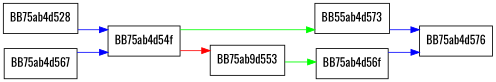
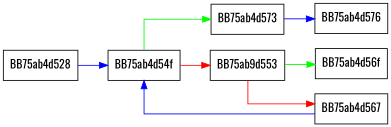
node "BB55ab4d573": label "BB55ab4d573" -> "BB75ab4d573"
edge "BB75ab4d56f" -> "BB75ab4d576": removed
edge "BB75ab9d553" -> "BB75ab4d567": added
